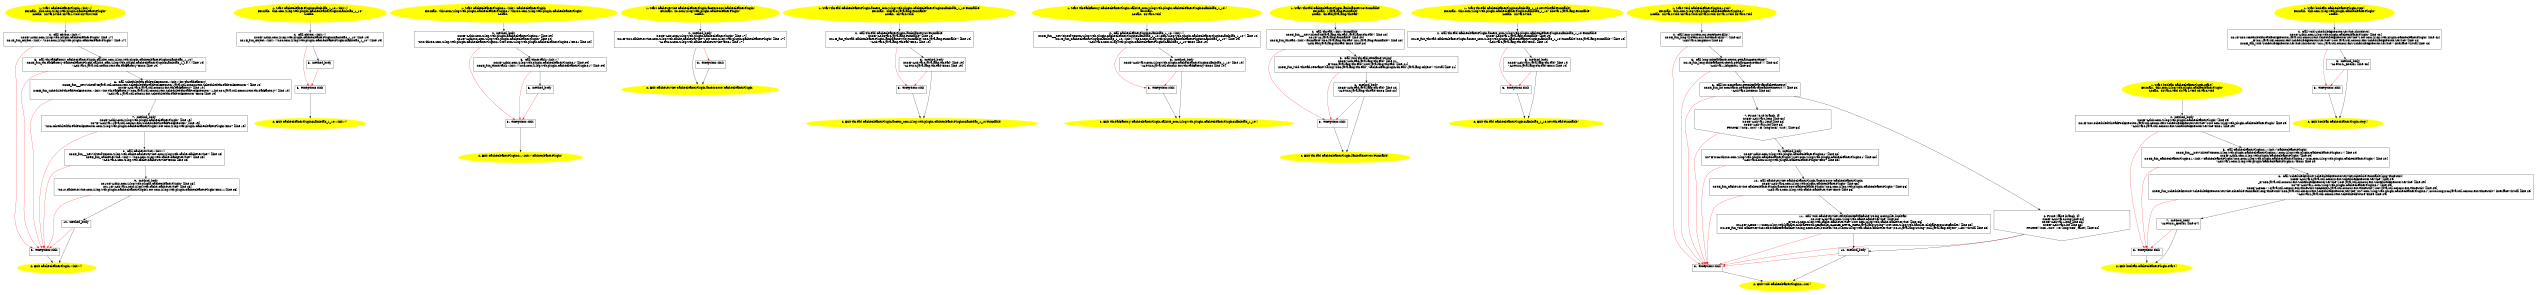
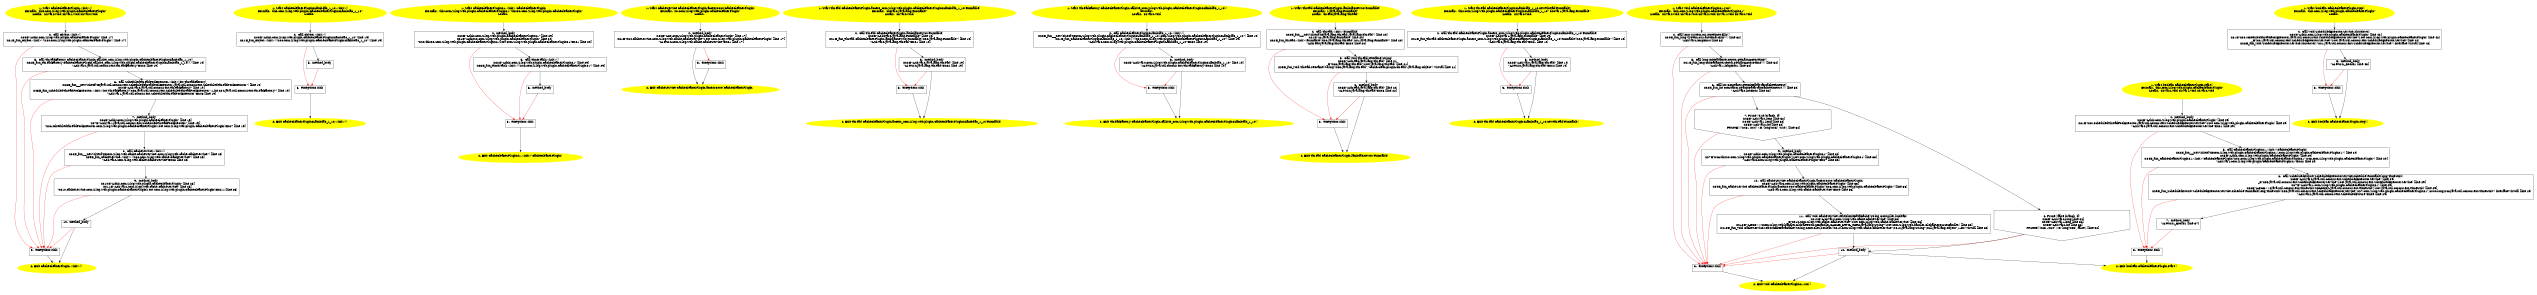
edge "7:  method_body *&return:_Bool=1 [line 37]" -> "2: Exit boolean CacheCleanerPlugin.start()": now "12:  method_body" -> "2: Exit boolean CacheCleanerPlugin.start()"
